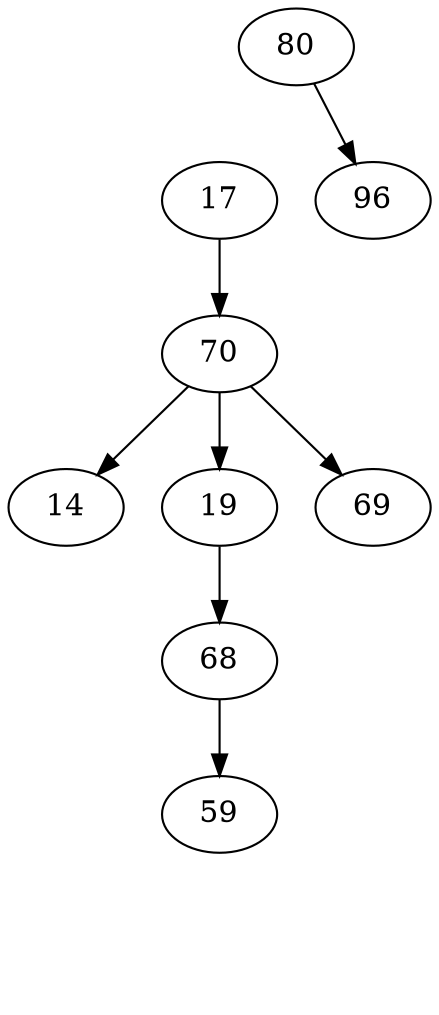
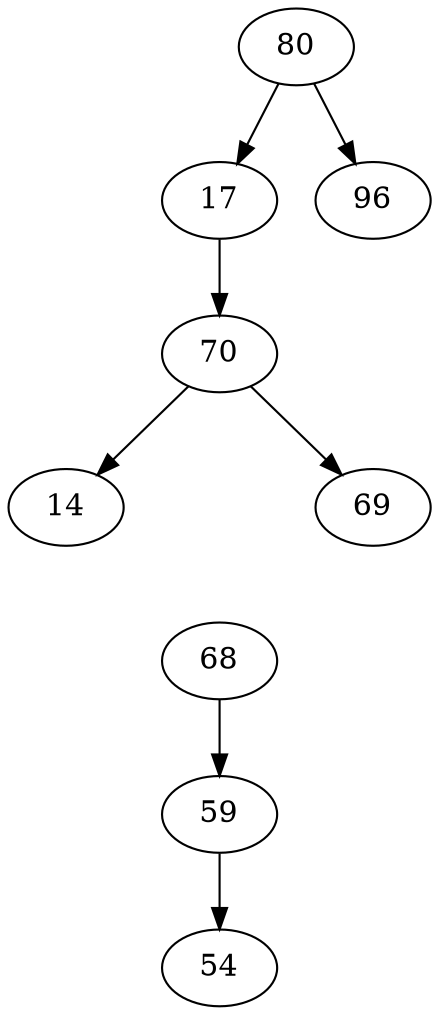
edge "80" -> "17": added
node "19": removed
node "54": added
